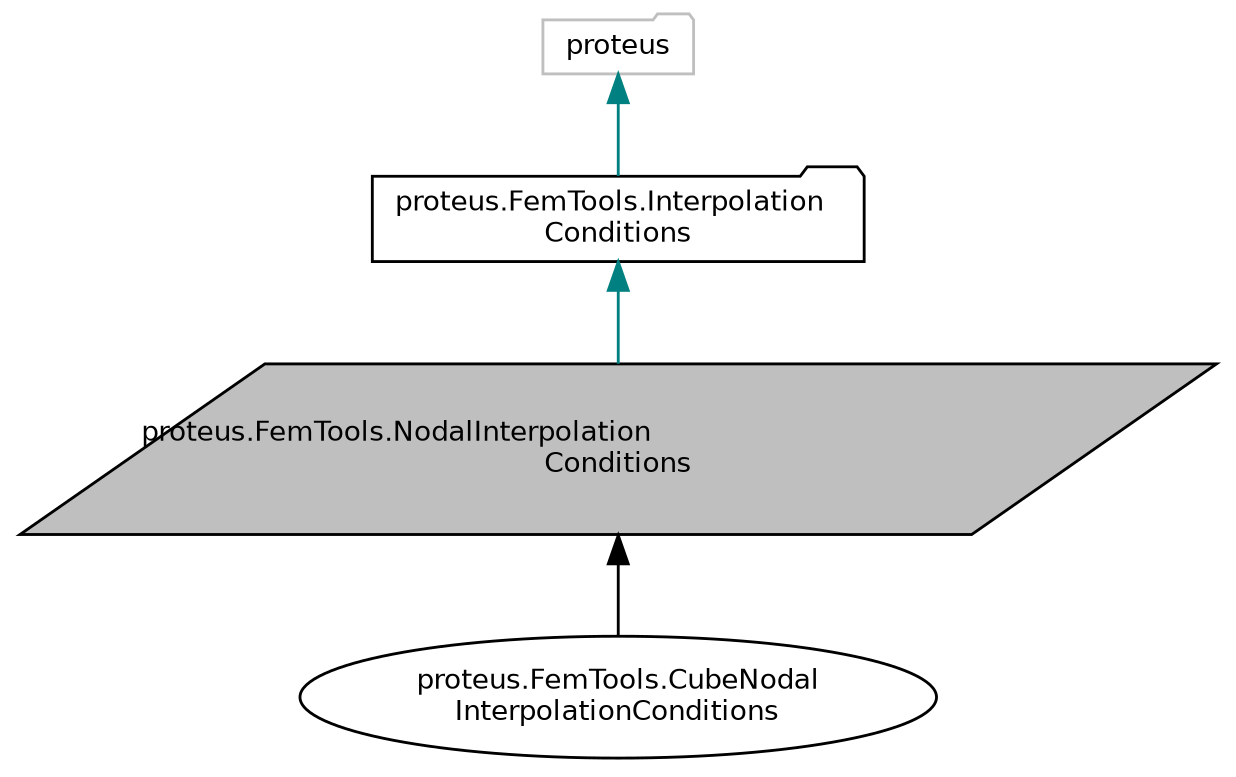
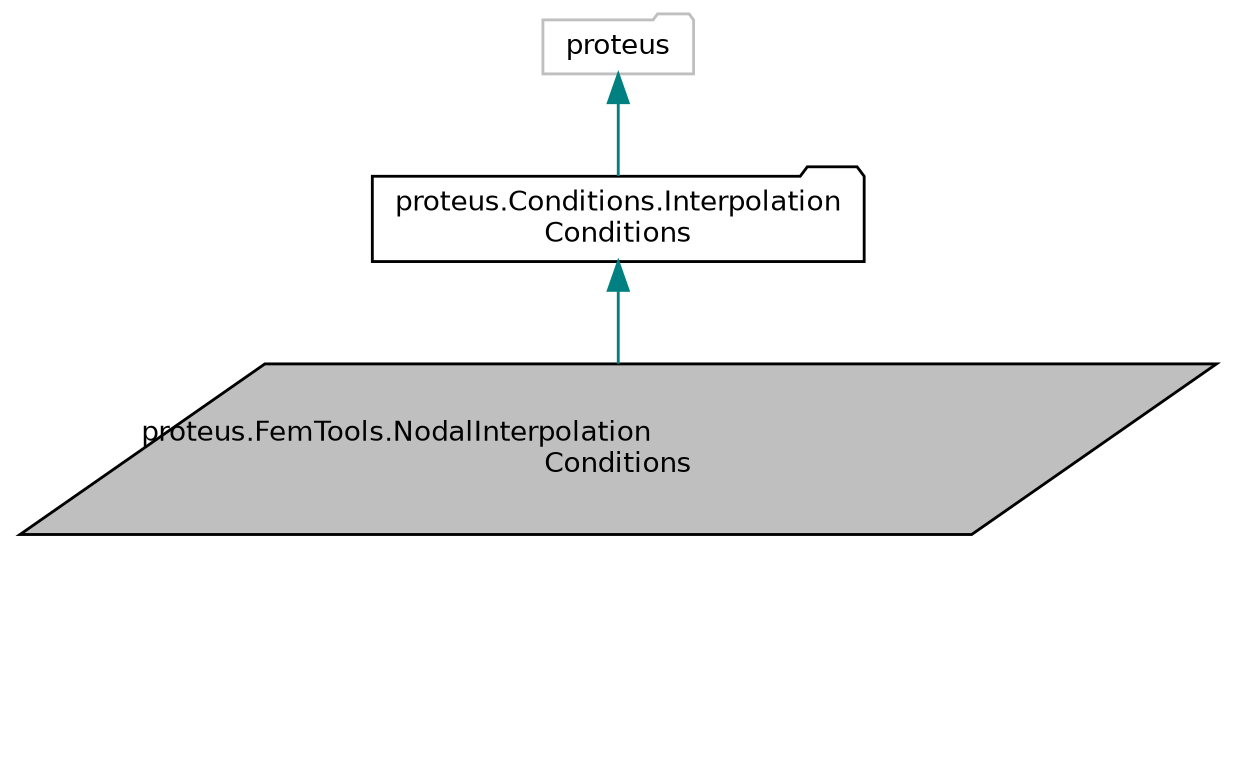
node "proteus.FemTools.Interpolation Conditions": label "proteus.FemTools.Interpolation Conditions" -> "proteus.Conditions.Interpolation Conditions"
node "proteus.FemTools.CubeNodal InterpolationConditions": removed
